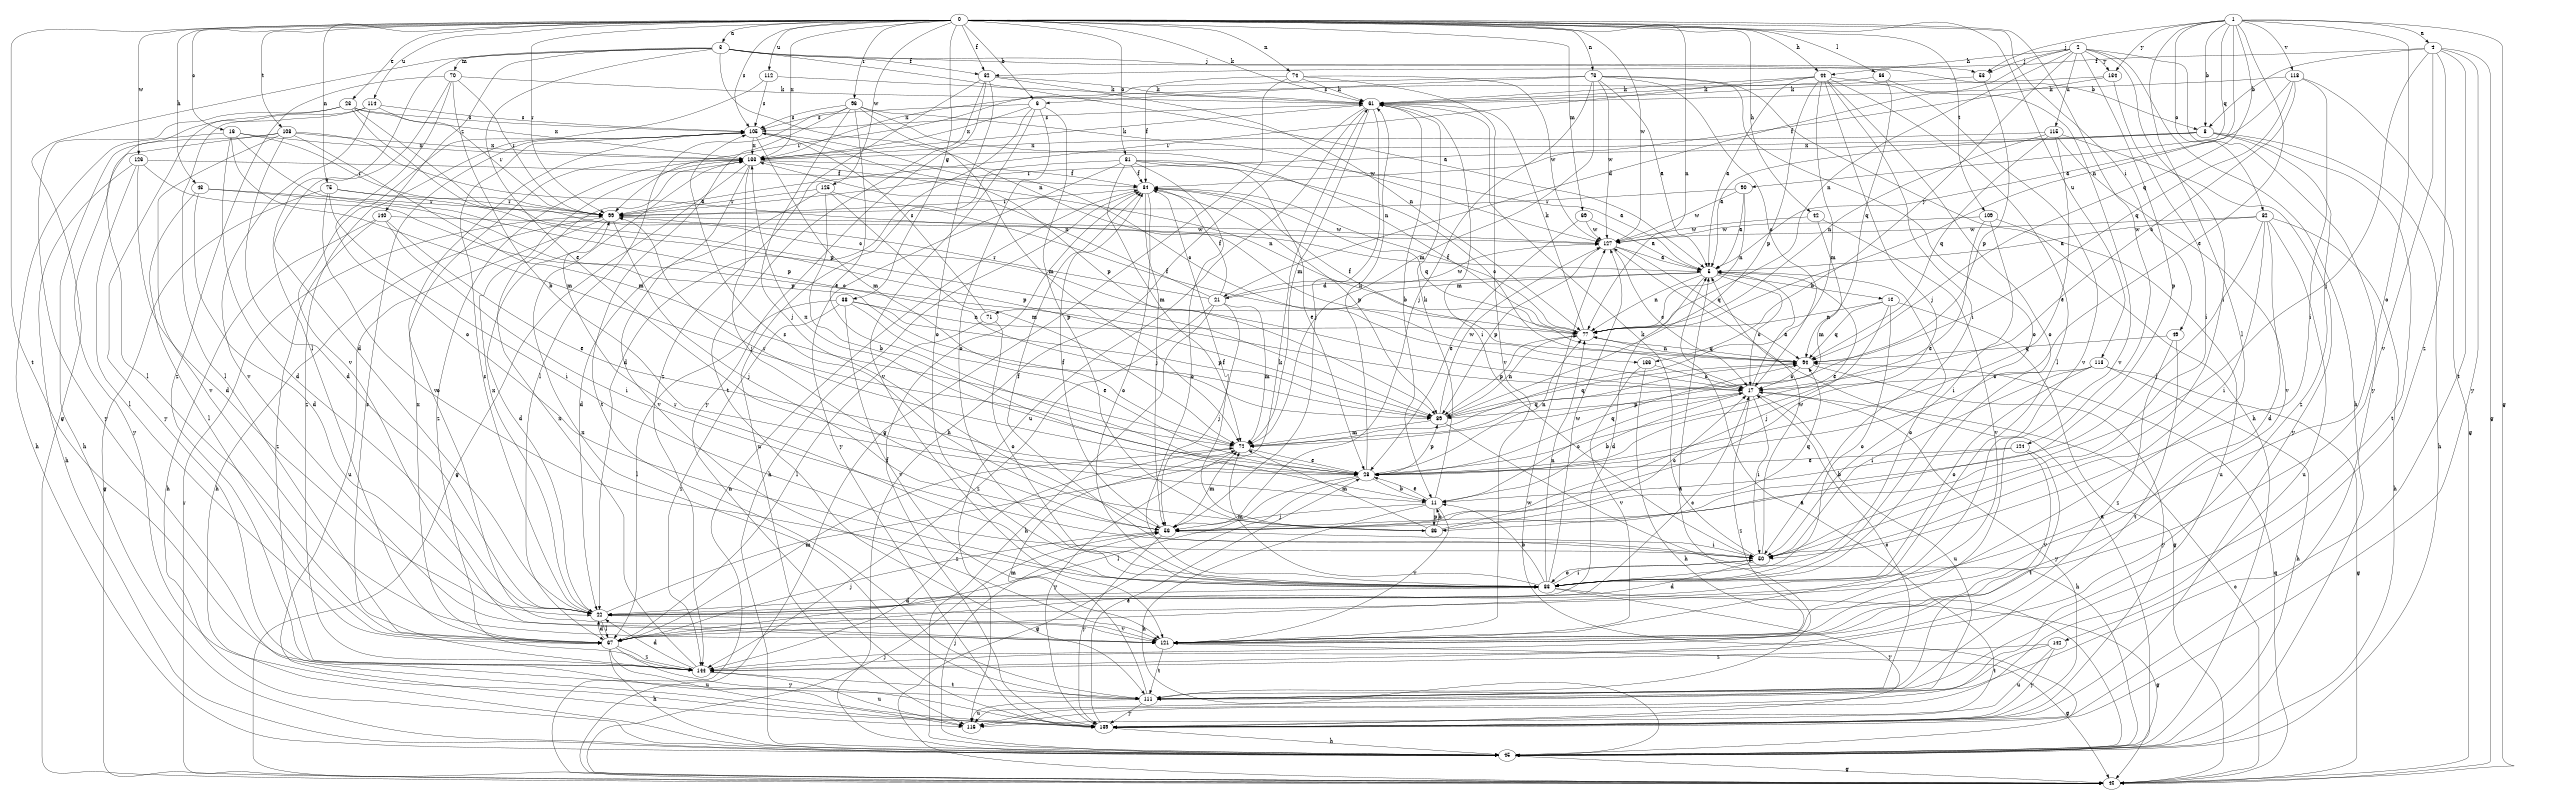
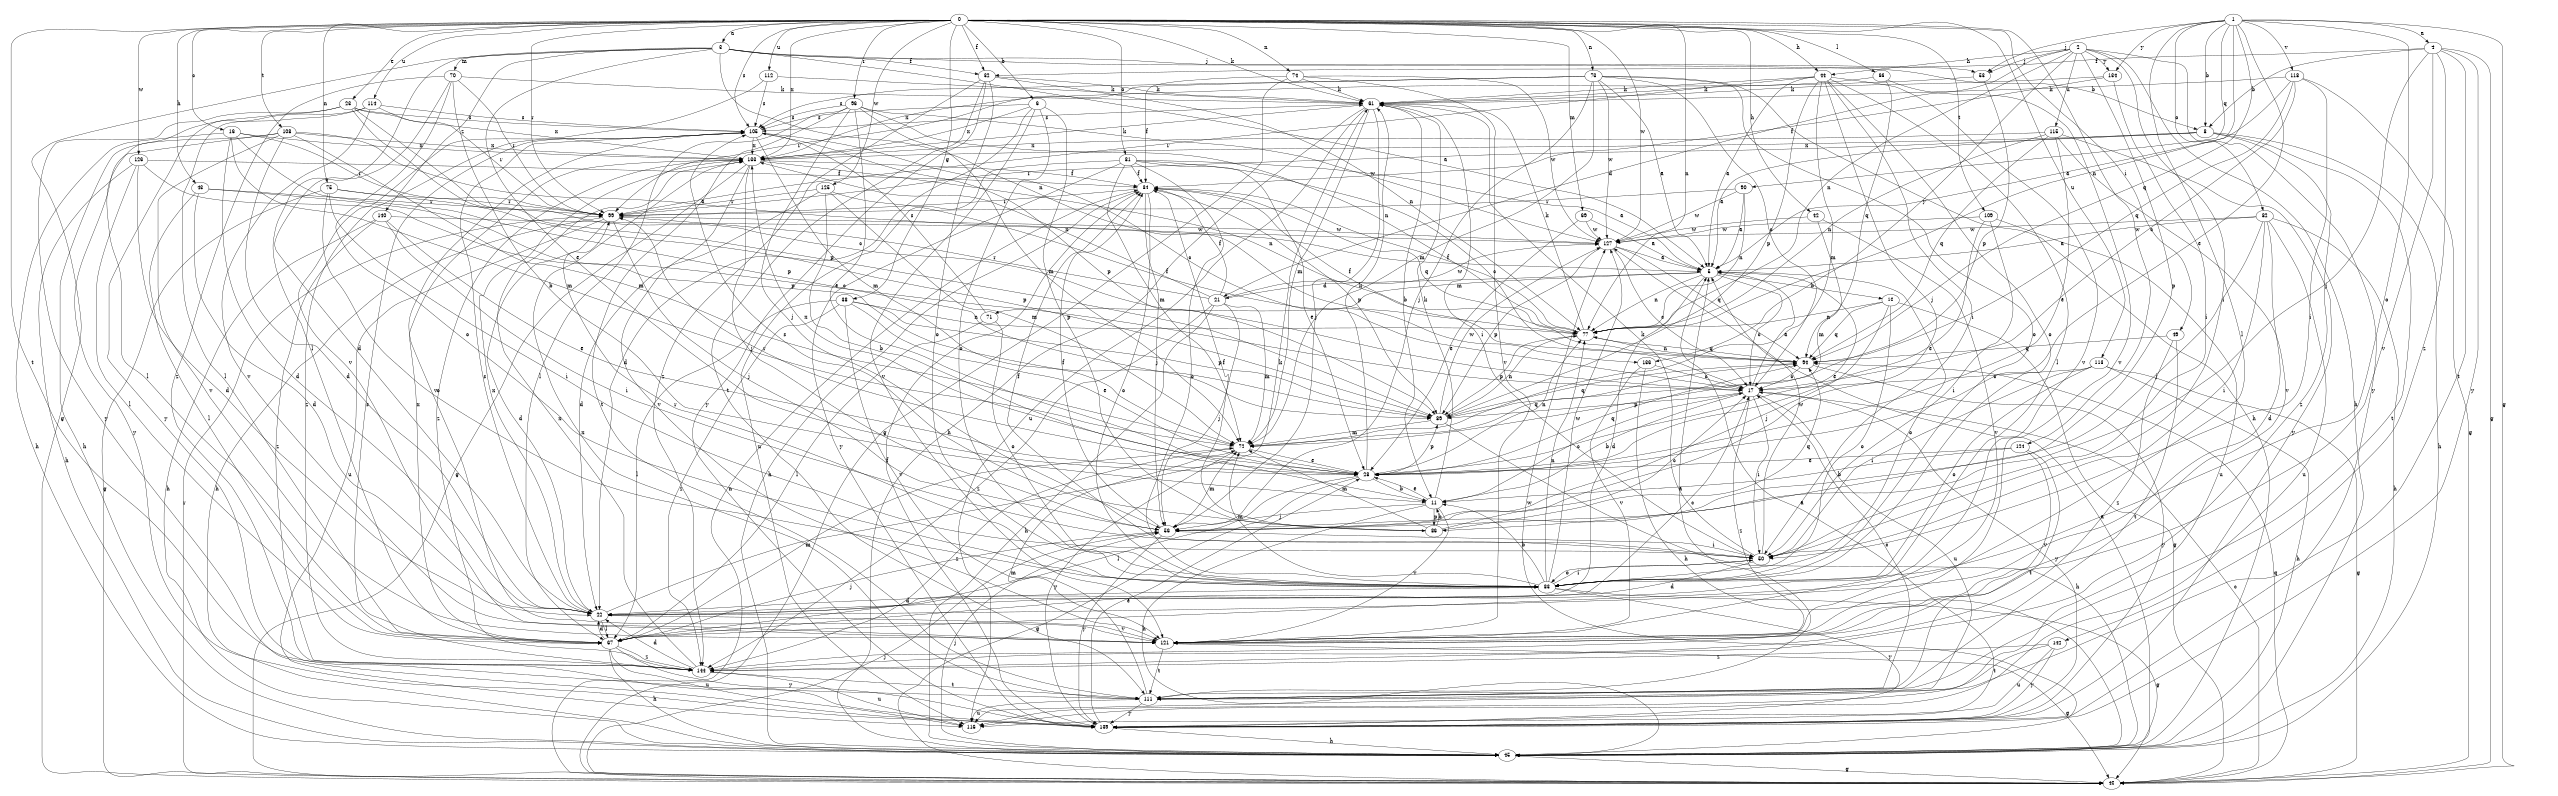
edge "73" -> "6": now "73" -> "105"
